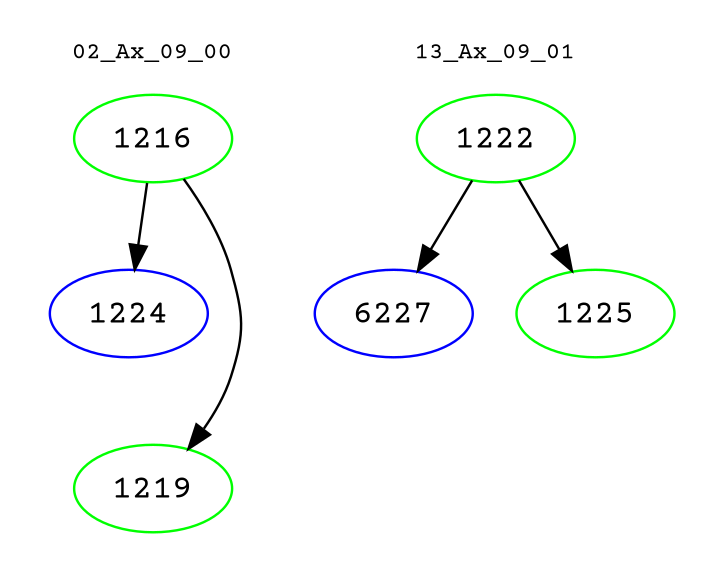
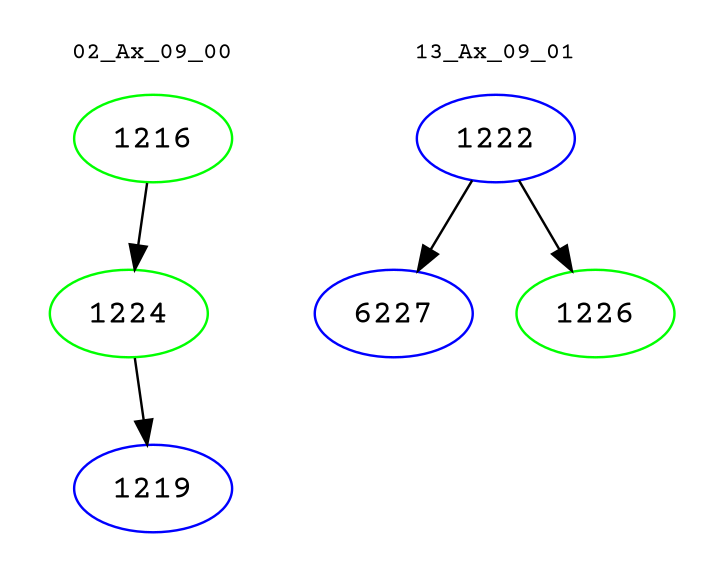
node "1222": color green -> blue
edge "1216" -> "1219": now "1224" -> "1219"
node "1224": color blue -> green
node "1225": label "1225" -> "1226"
node "1219": color green -> blue
